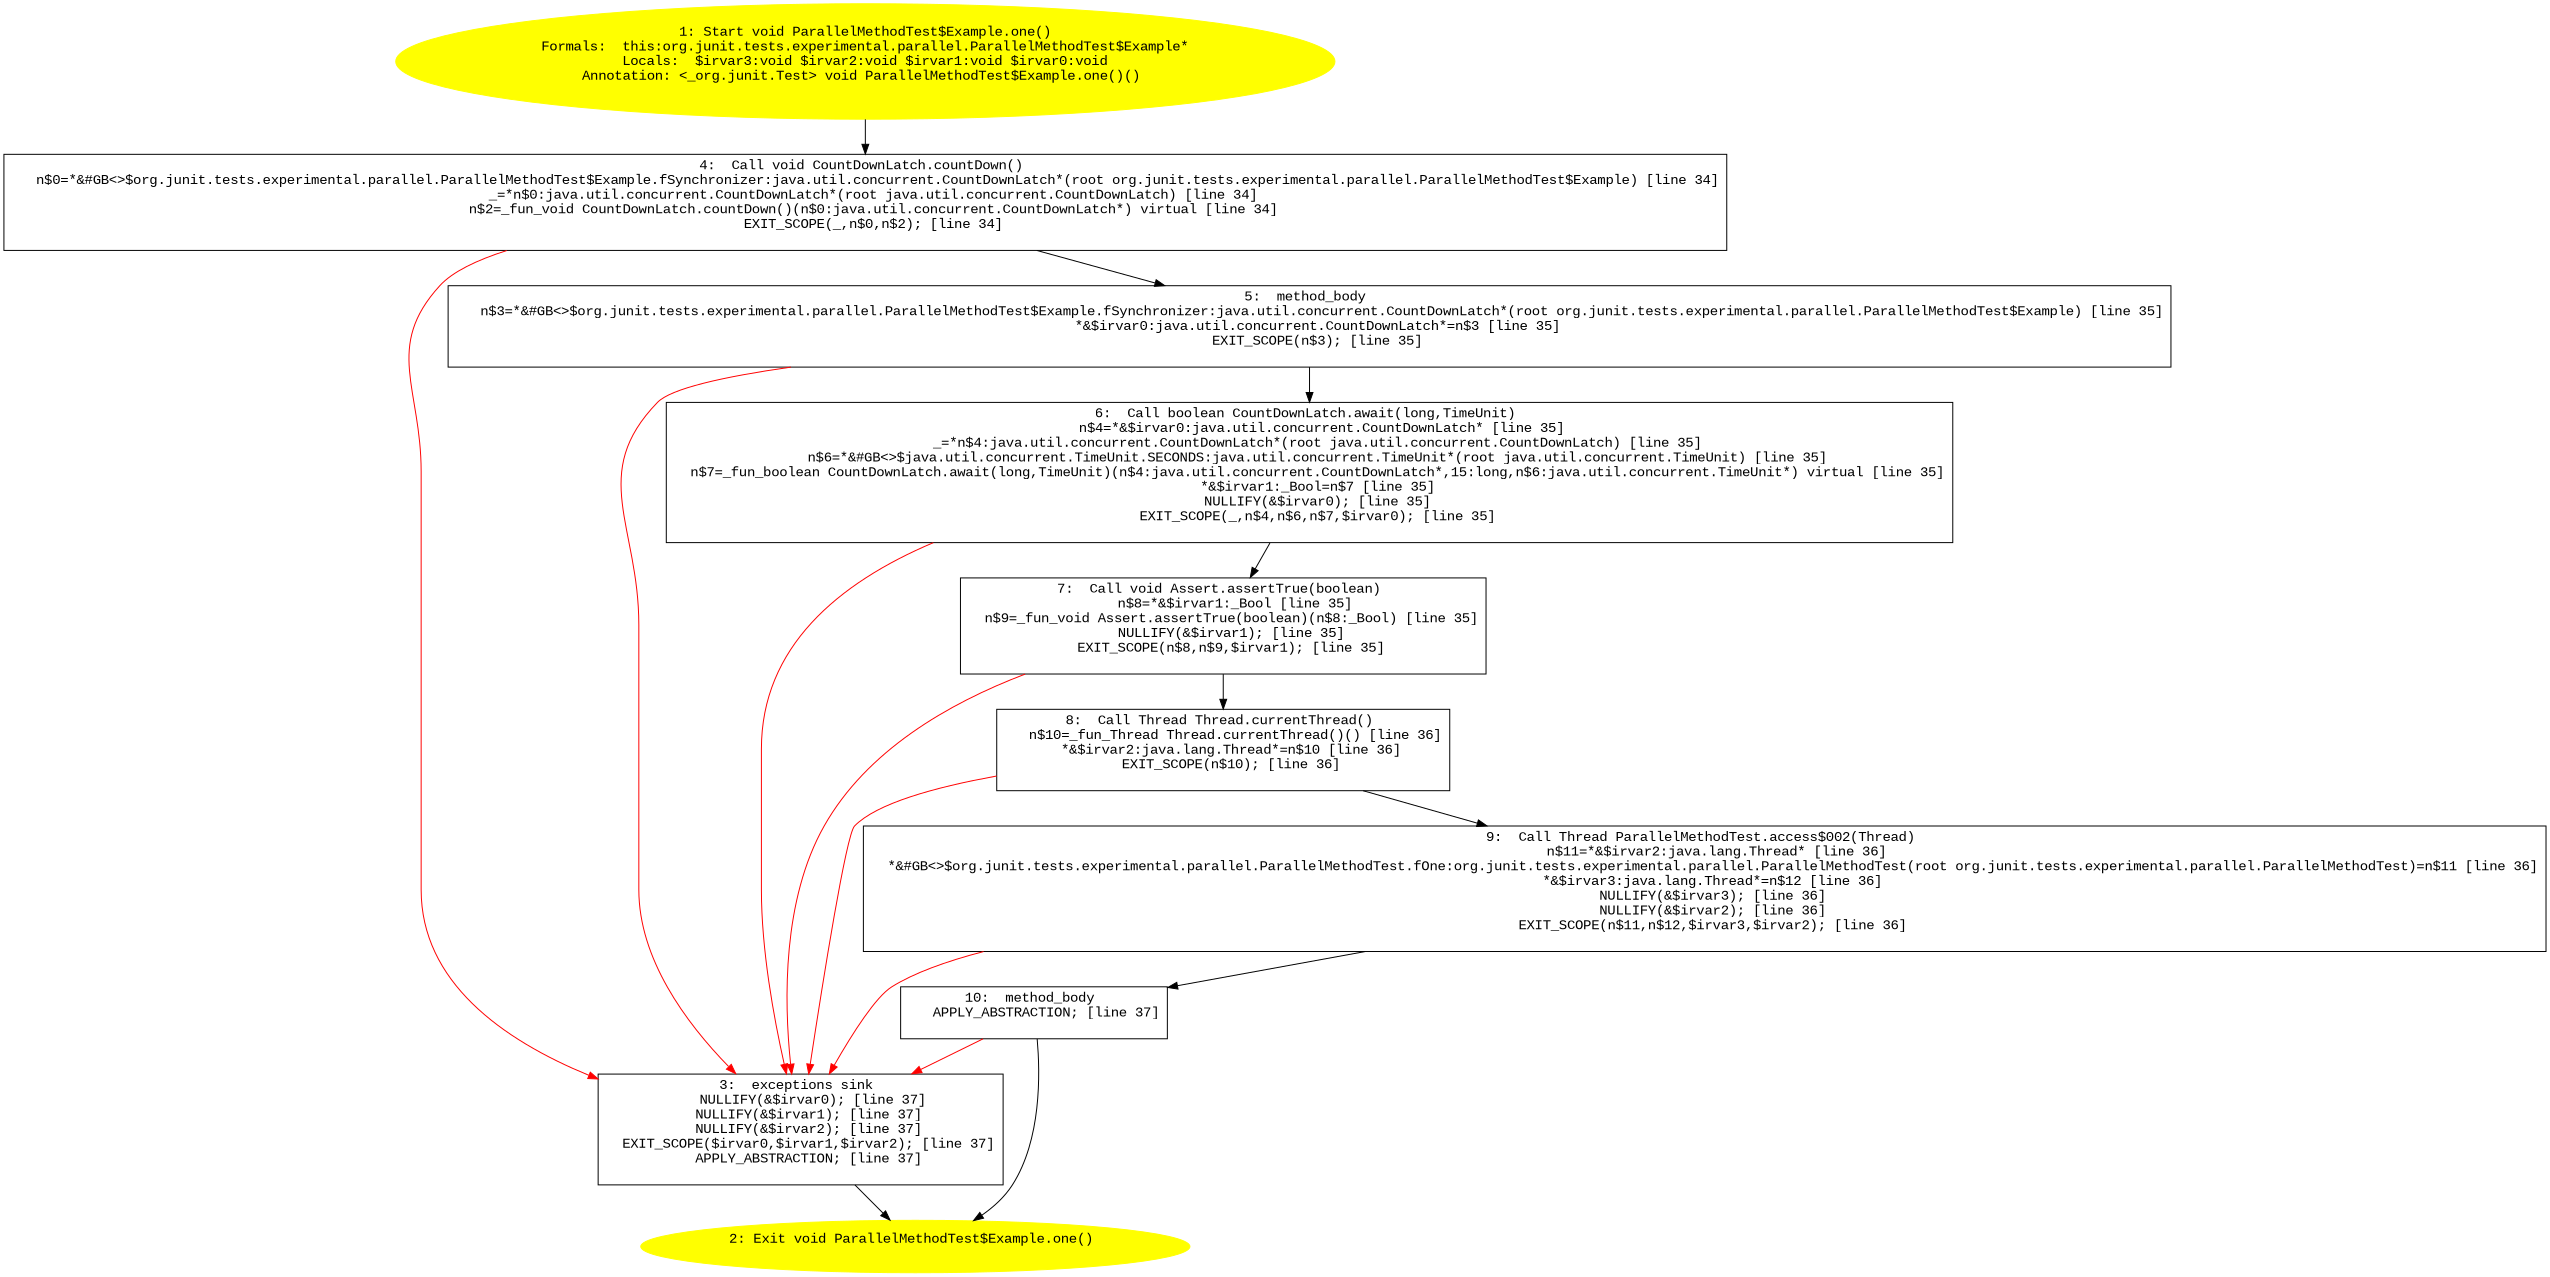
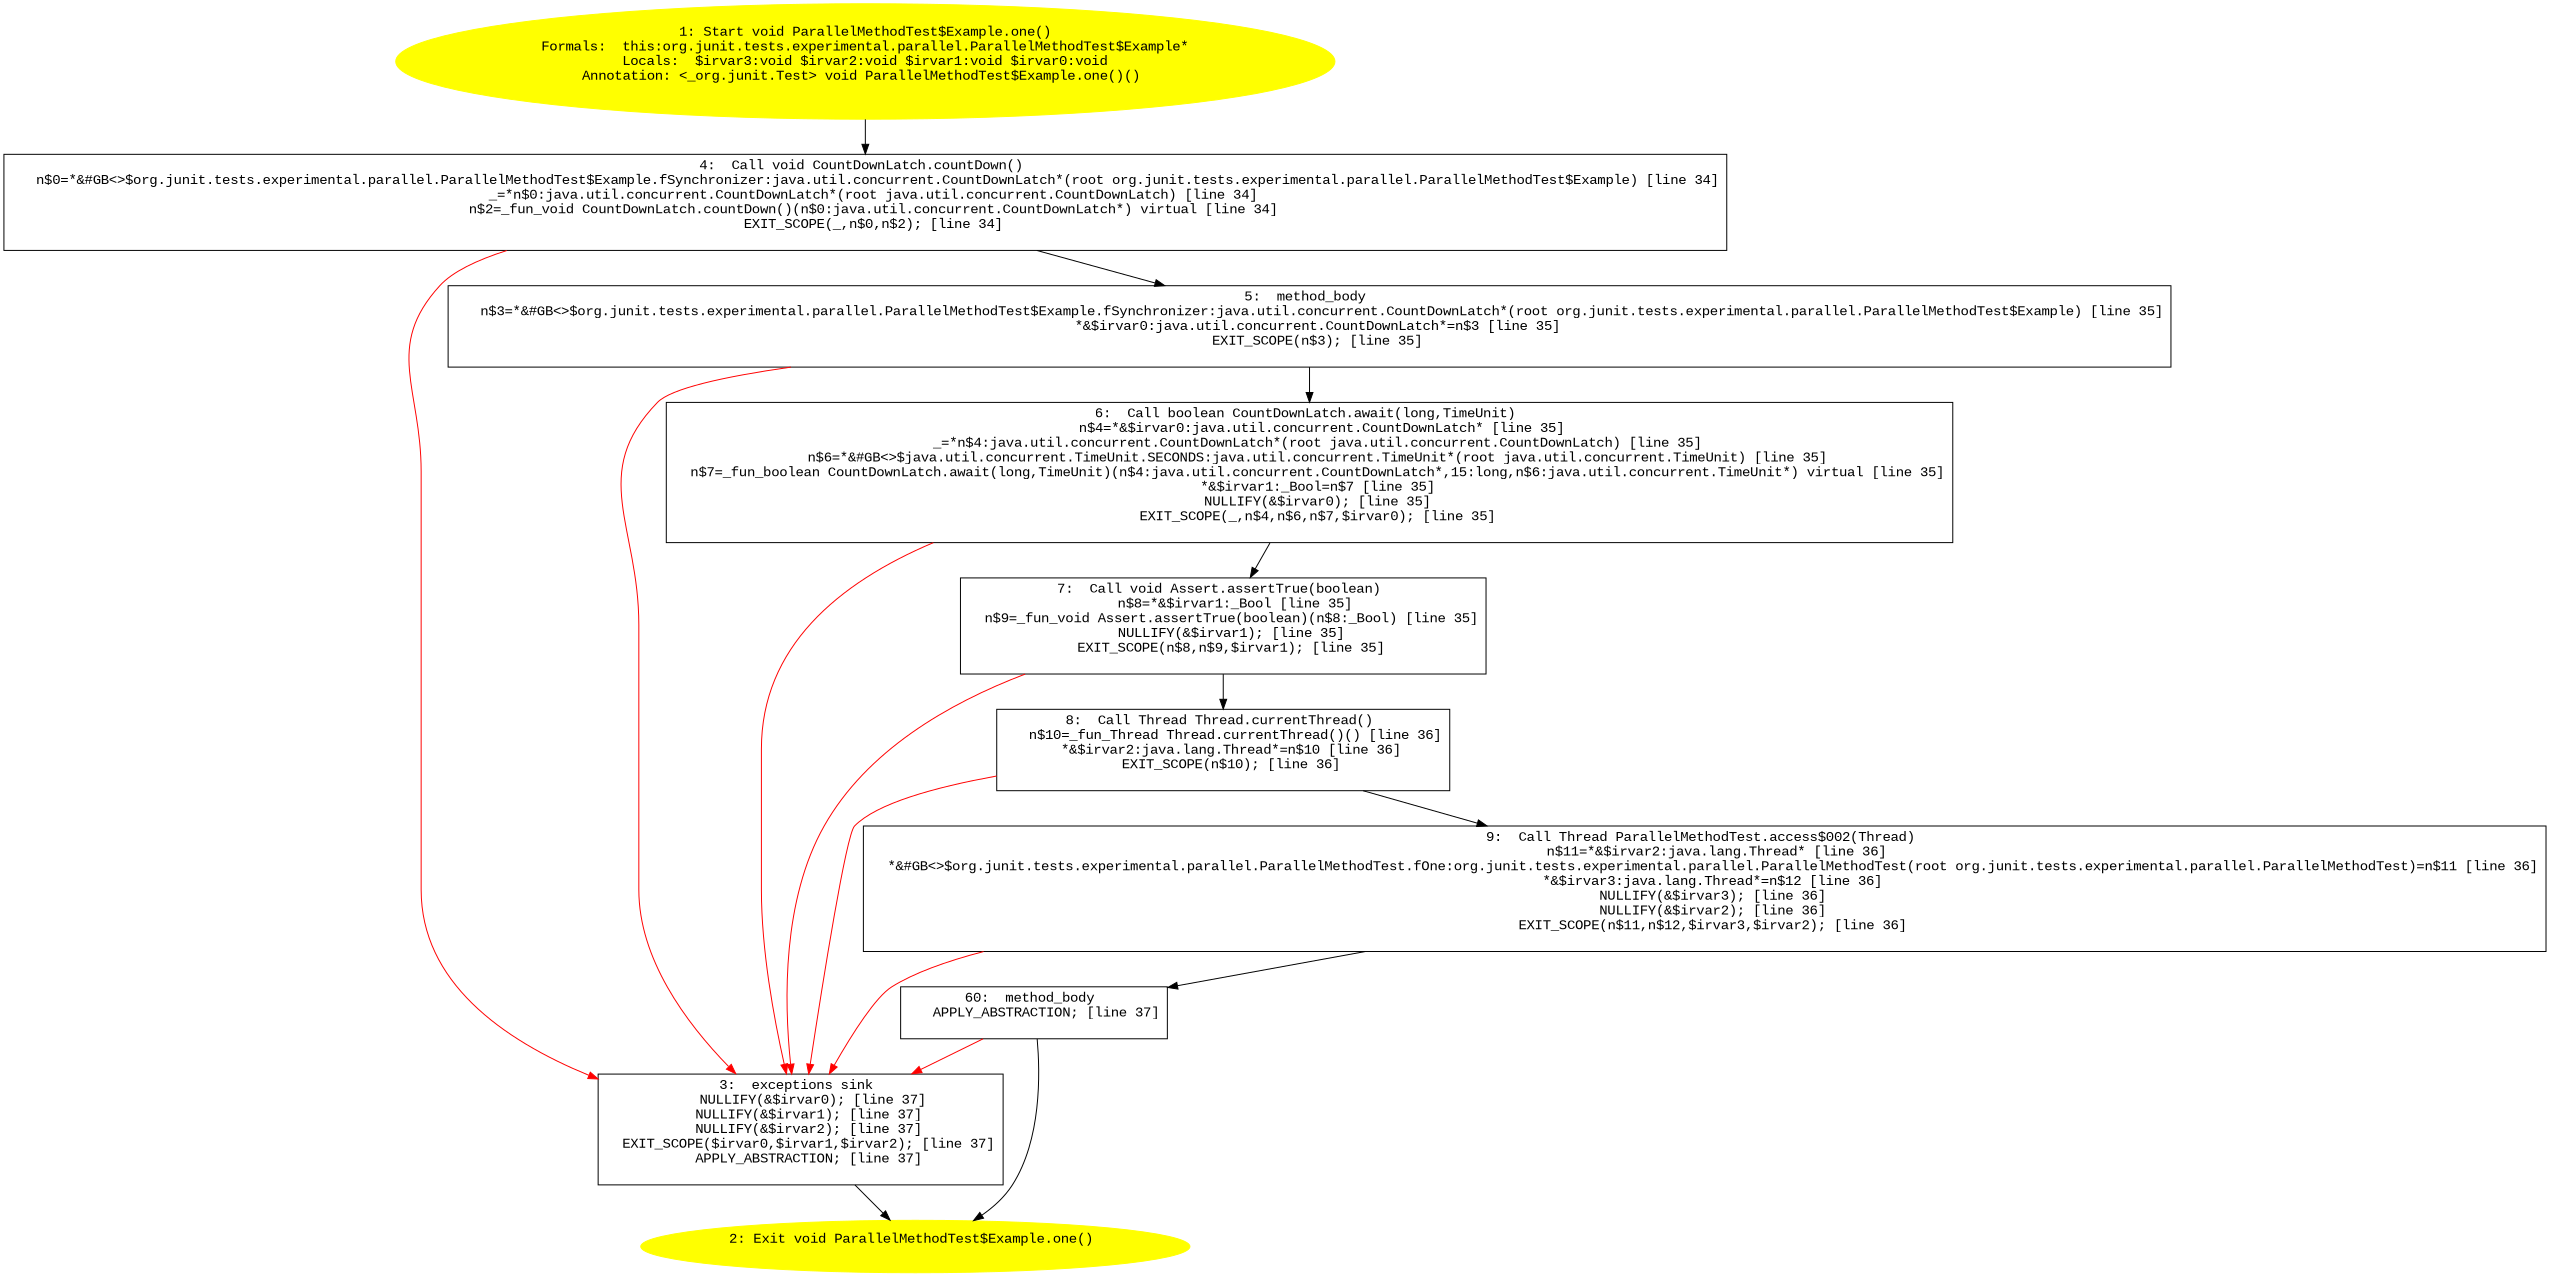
node "10:  method_body APPLY_ABSTRACTION; [line 37]": label "10:  method_body APPLY_ABSTRACTION; [line 37]" -> "60:  method_body APPLY_ABSTRACTION; [line 37]"
